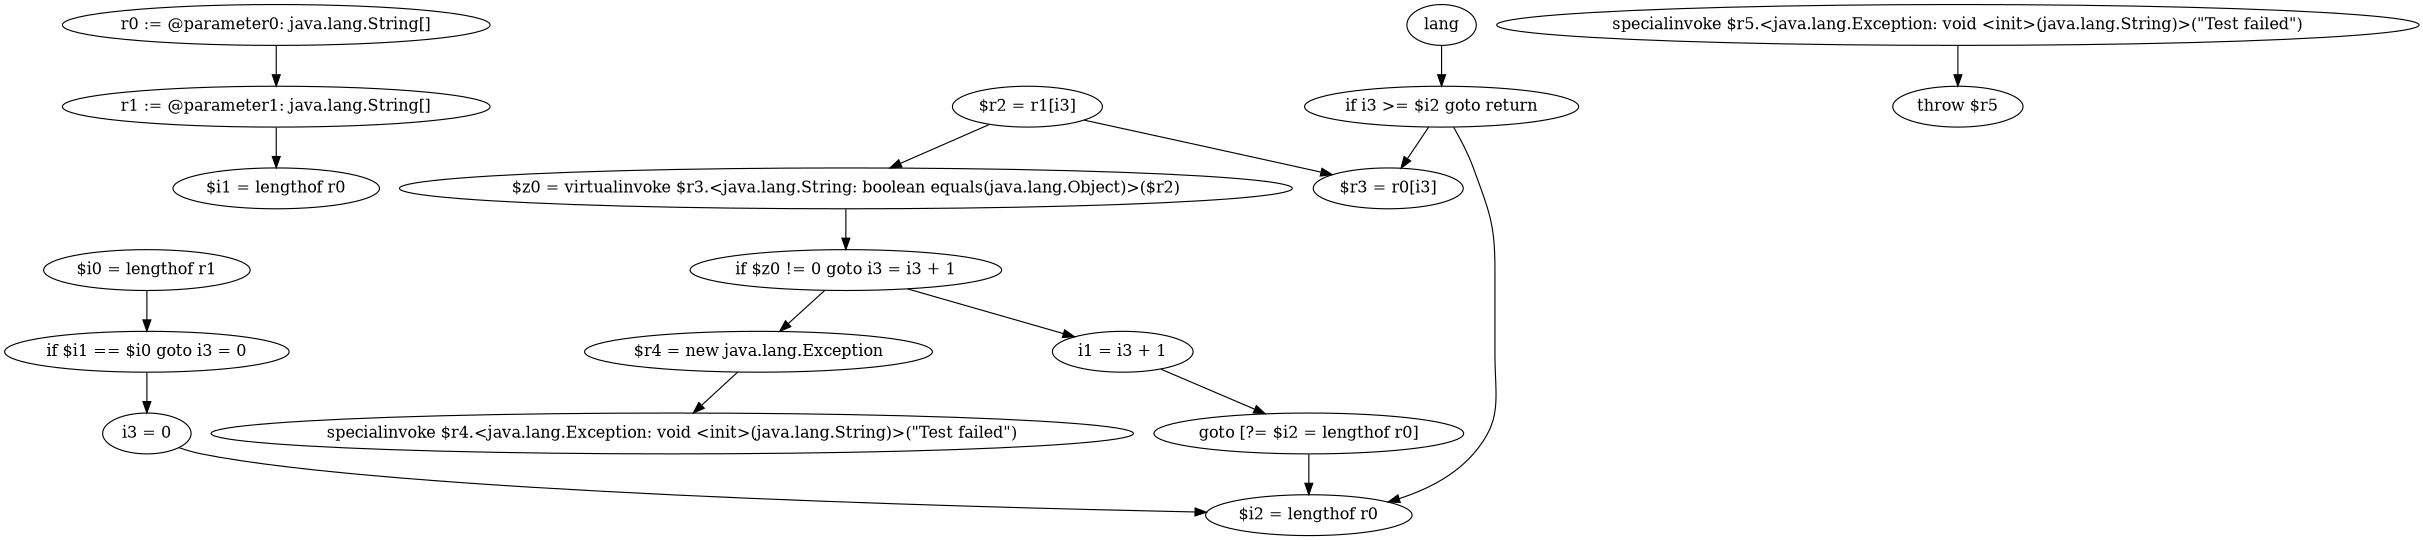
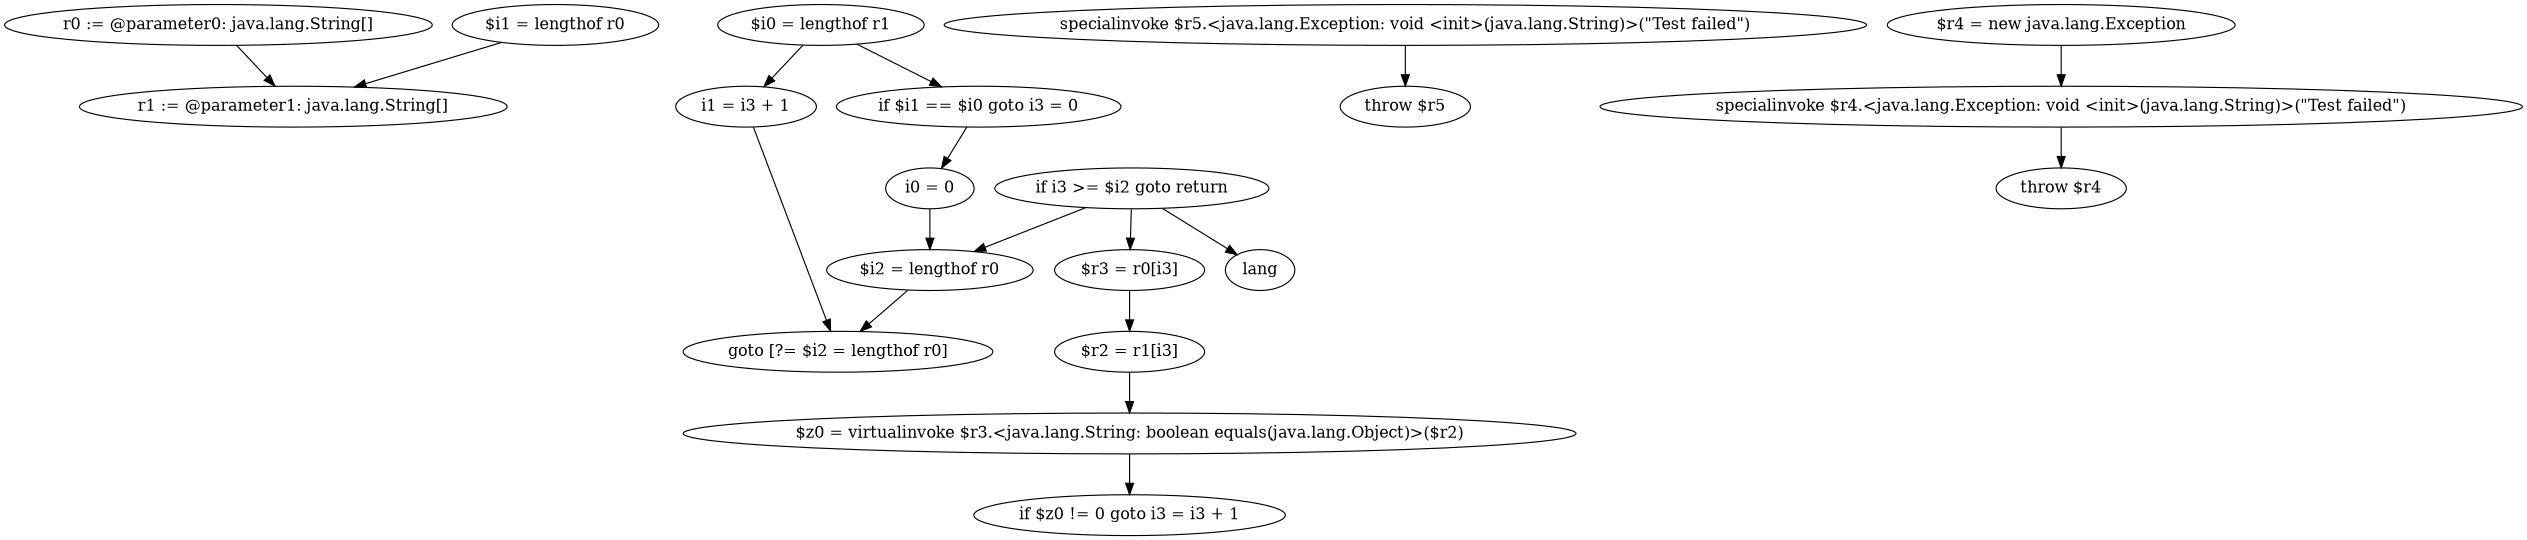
edge "lang" -> "if i3 >= $i2 goto return": reversed
edge "r1 := @parameter1: java.lang.String[]" -> "$i1 = lengthof r0": reversed
edge "$r2 = r1[i3]" -> "$r3 = r0[i3]": reversed
node "throw $r4": added
edge "if $z0 != 0 goto i3 = i3 + 1" -> "$r4 = new java.lang.Exception": removed
edge "if $z0 != 0 goto i3 = i3 + 1" -> "i1 = i3 + 1": now "$i0 = lengthof r1" -> "i1 = i3 + 1"
node "i3 = 0": label "i3 = 0" -> "i0 = 0"
edge "goto [?= $i2 = lengthof r0]" -> "$i2 = lengthof r0": reversed
